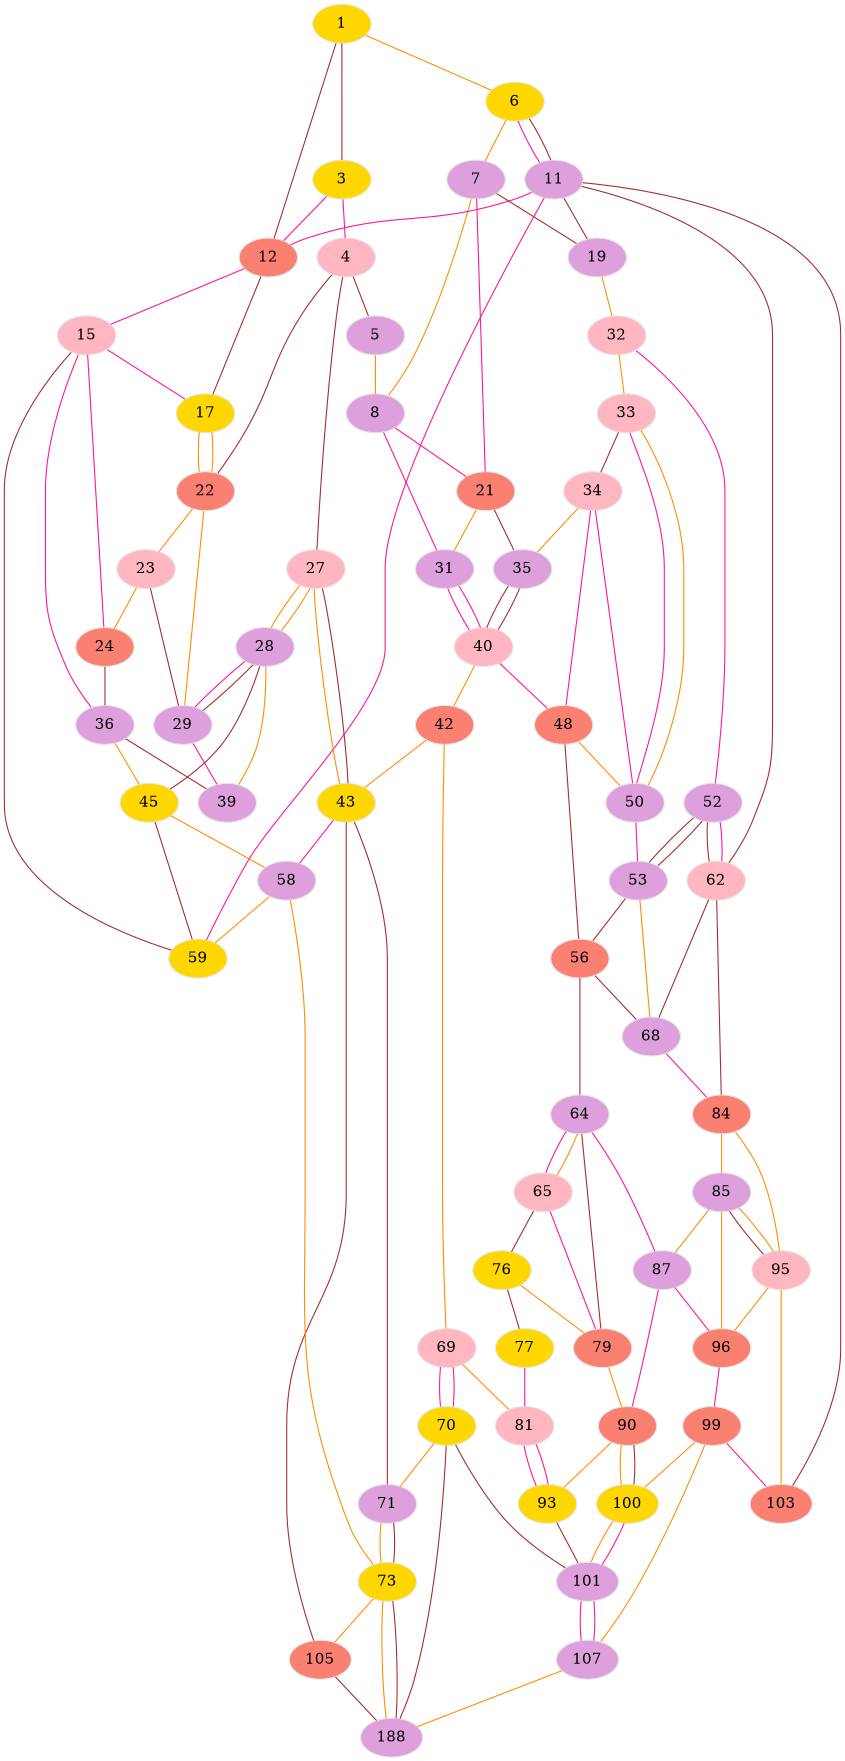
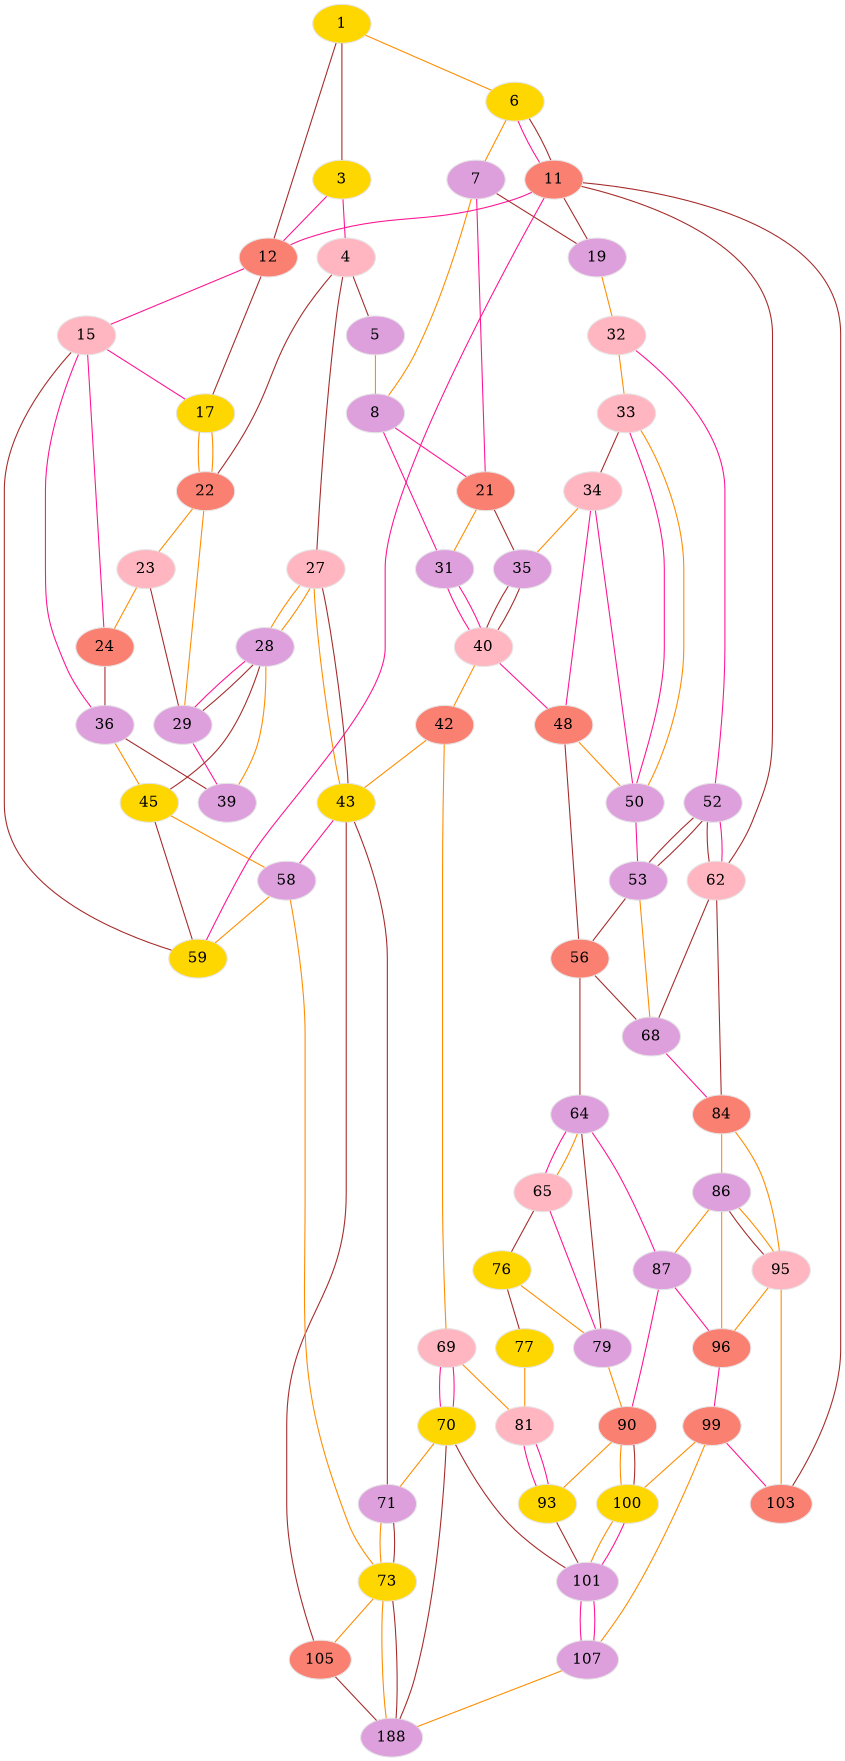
node "11": fillcolor plum -> salmon
node "85": label "85" -> "86"
node "79": fillcolor salmon -> plum
edge "77" -- "81": color deeppink -> darkorange
